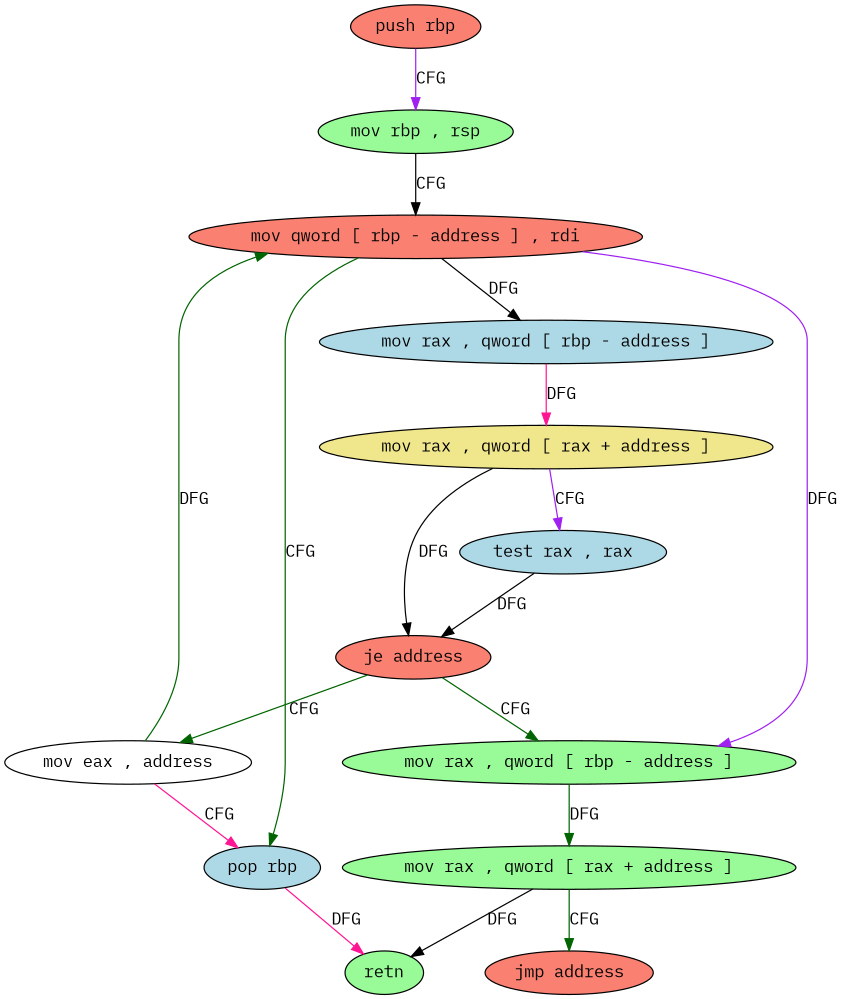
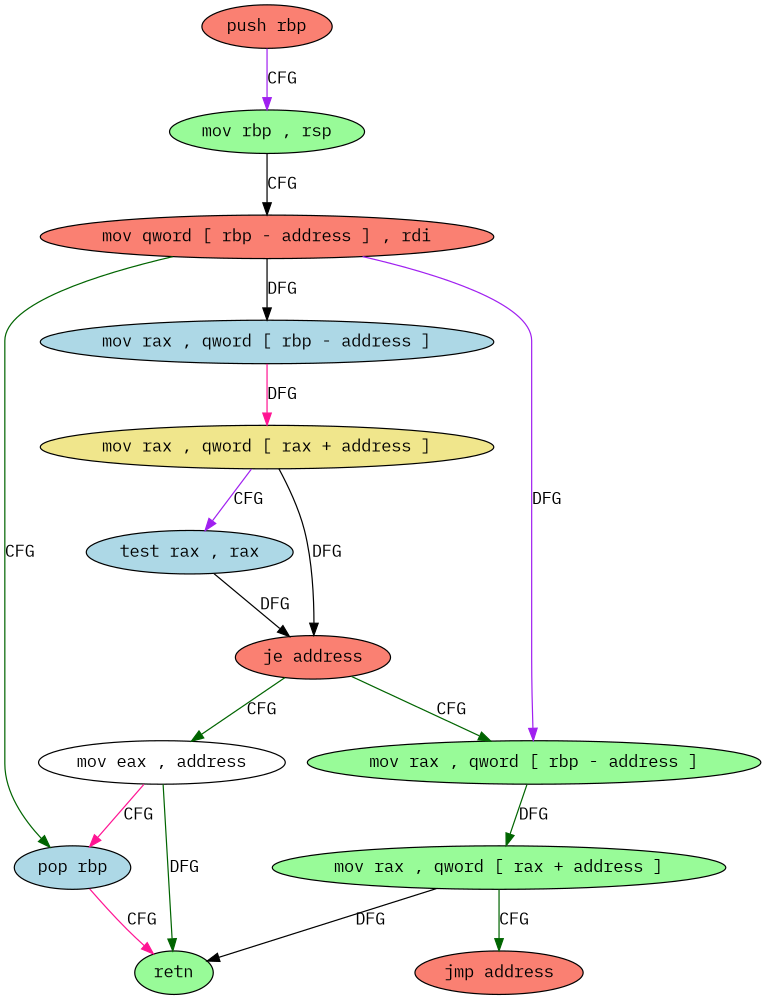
edge "mov eax , address" -> "mov qword [ rbp - address ] , rdi": now "mov eax , address" -> "retn"
edge "pop rbp" -> "retn": label "DFG" -> "CFG"
